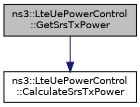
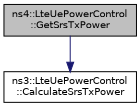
node "ns3::LteUePowerControl ::GetSrsTxPower": label "ns3::LteUePowerControl ::GetSrsTxPower" -> "ns4::LteUePowerControl ::GetSrsTxPower"
